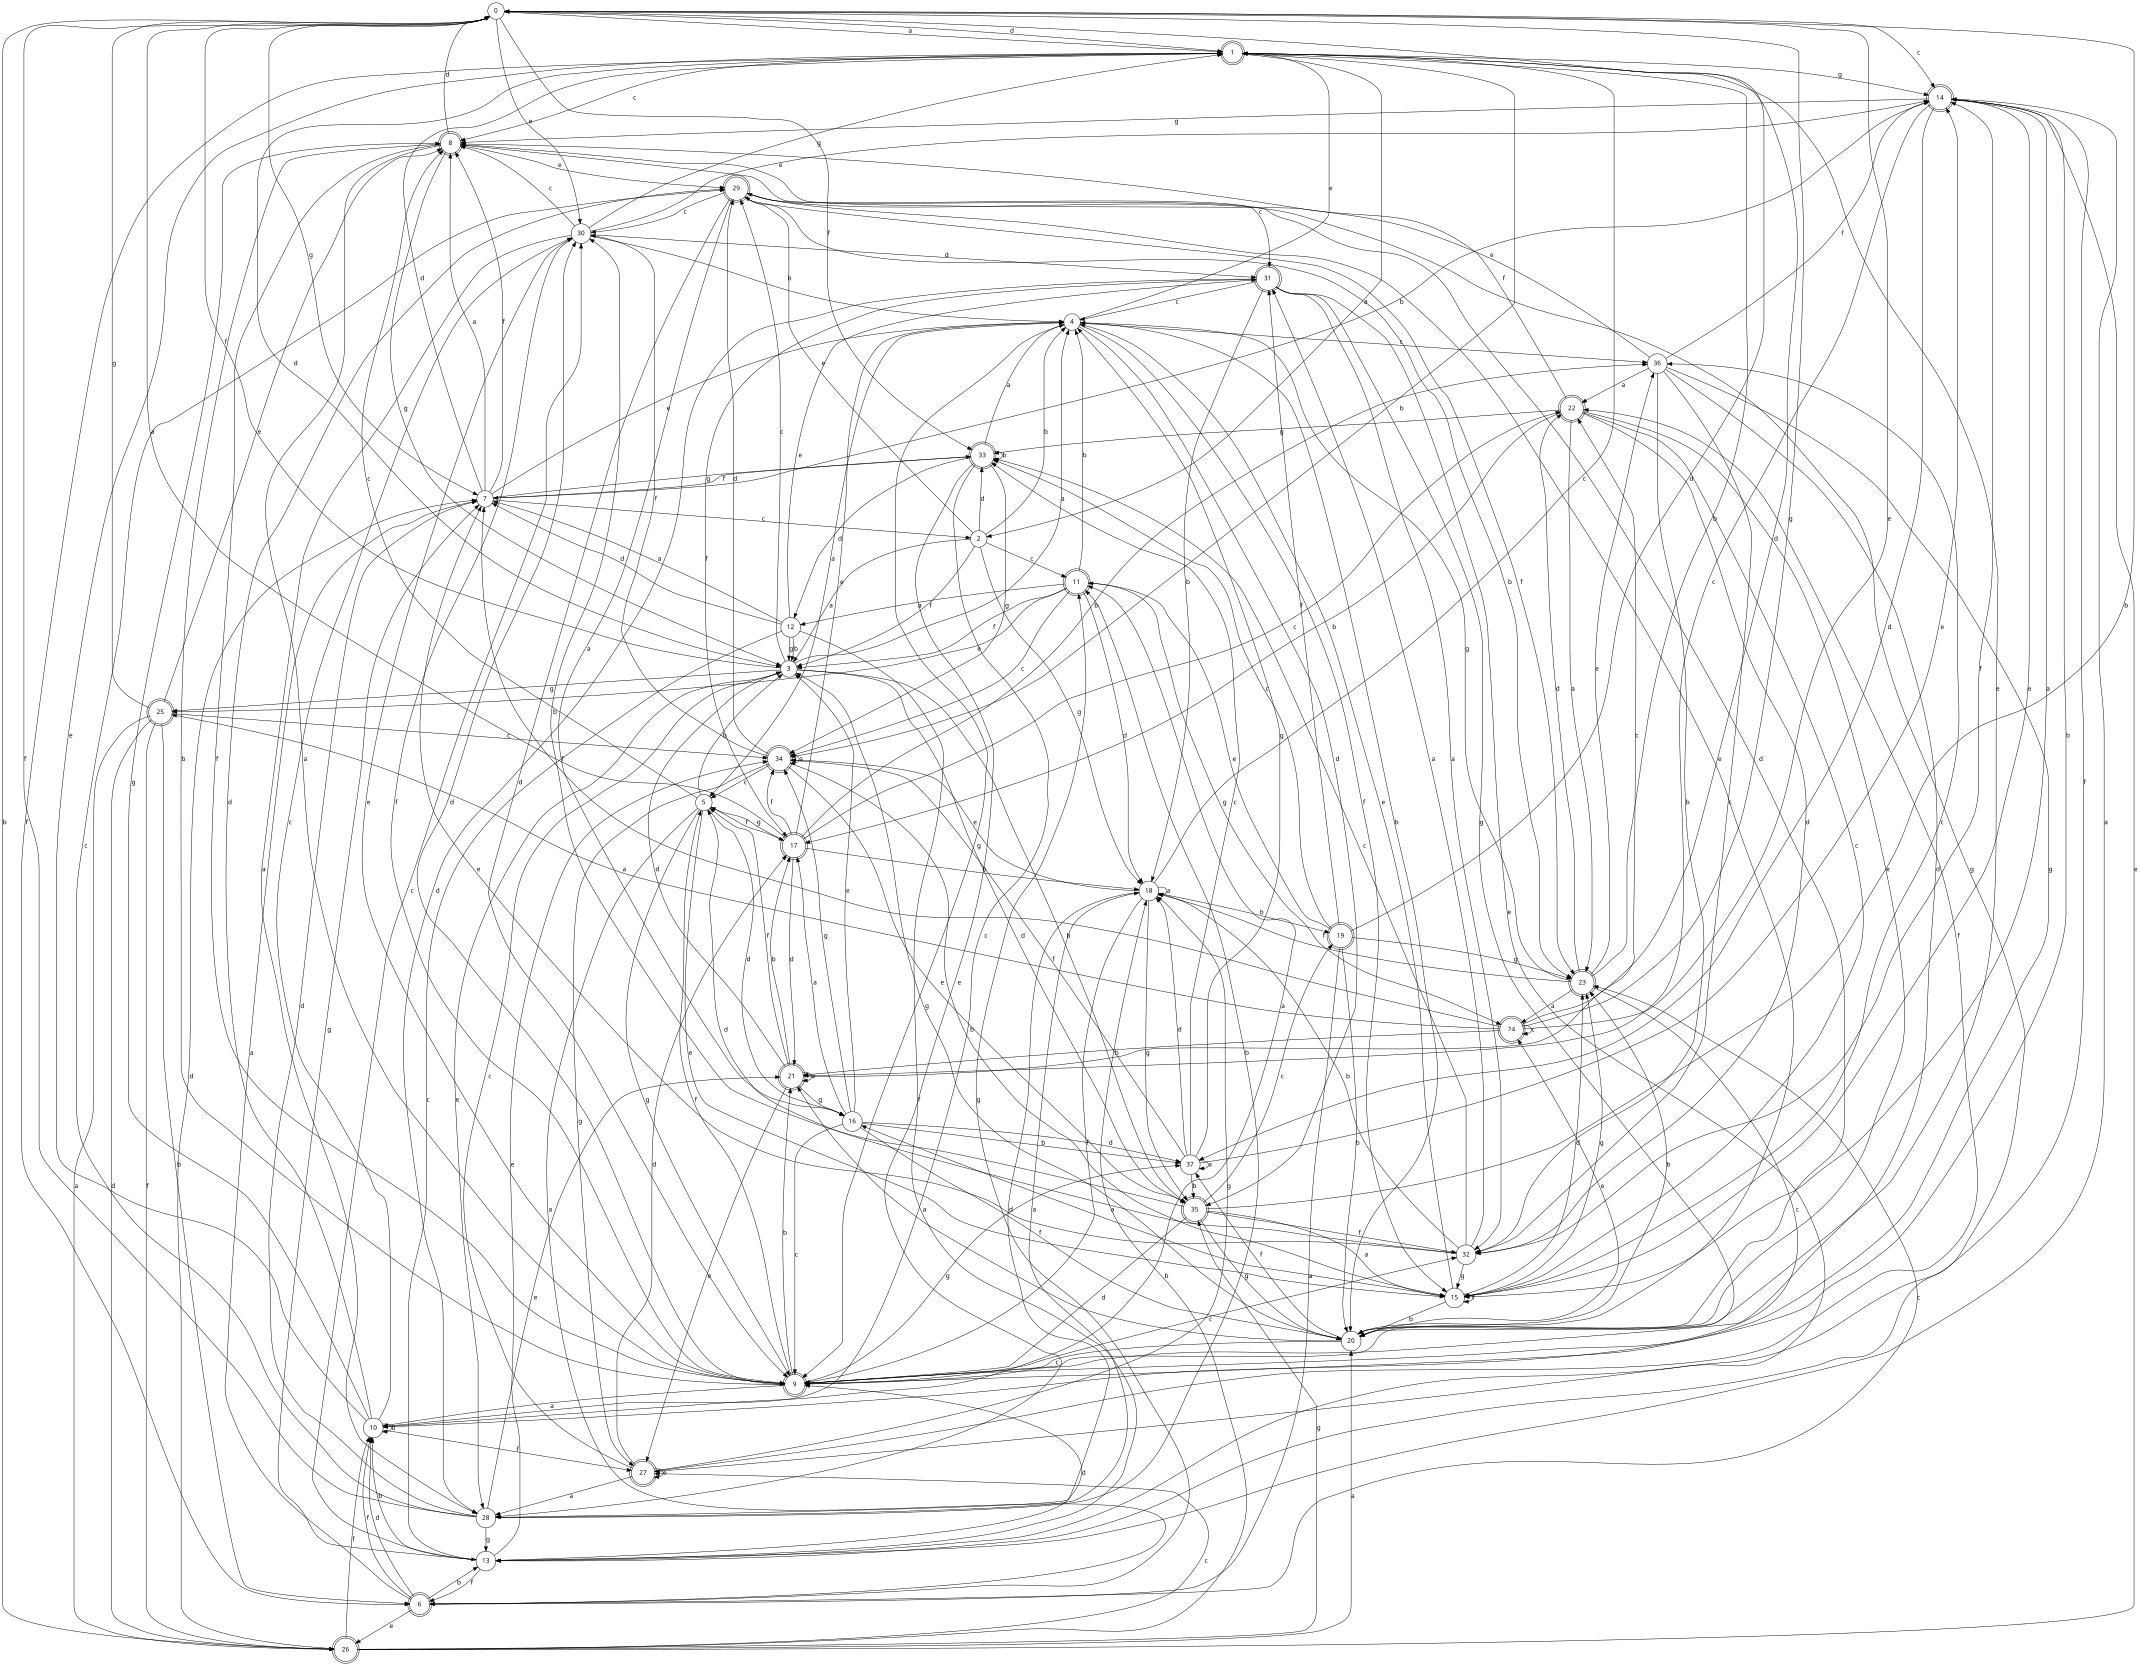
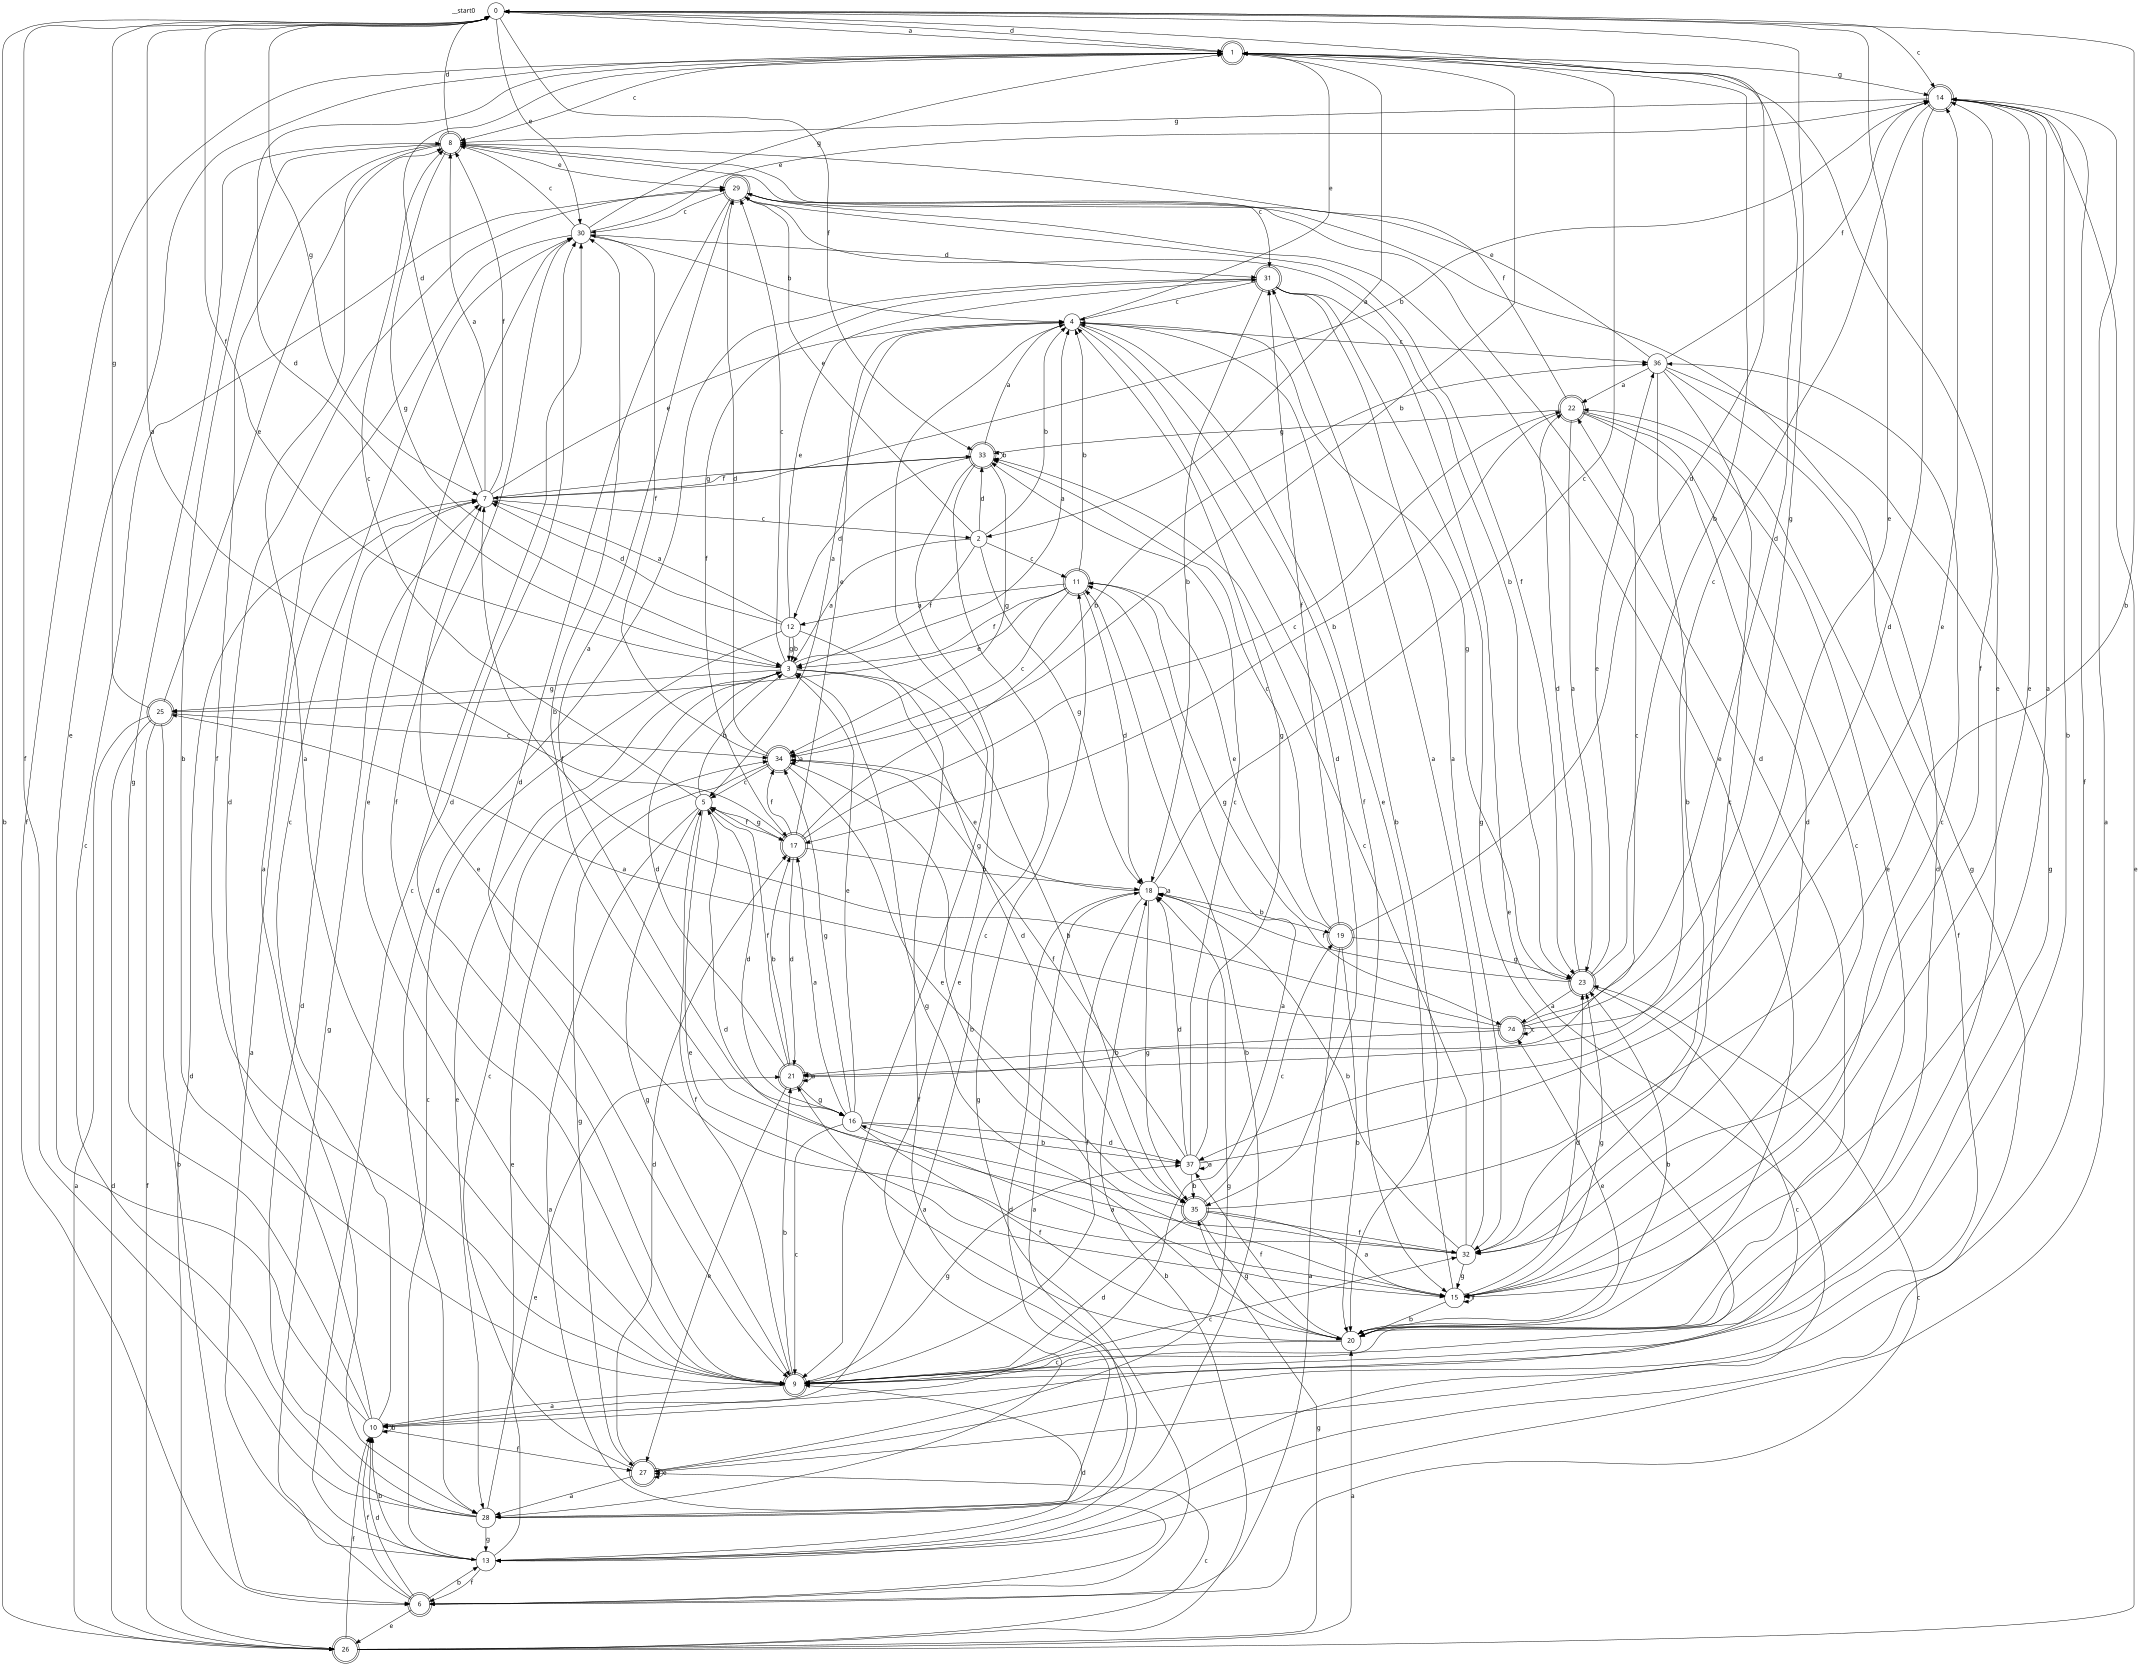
node "__start0": added
